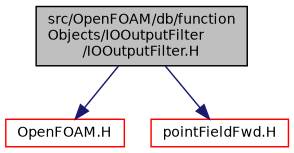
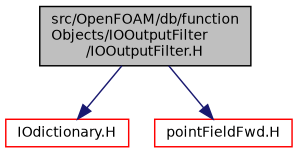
node "OpenFOAM.H": label "OpenFOAM.H" -> "IOdictionary.H"
